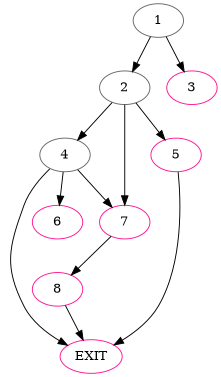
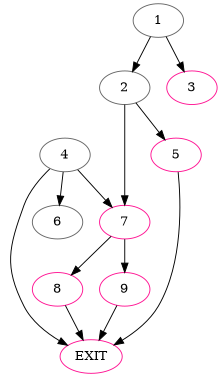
edge "2" -> "4": removed
node "6": color deeppink -> gray40
node "9": added
